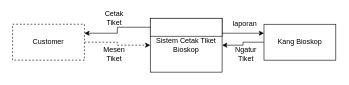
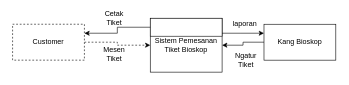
node "Sistem Cetak Tiket Bioskop": label "Sistem Cetak Tiket Bioskop" -> "Sistem Pemesanan Tiket Bioskop"
node "Ngatur Tiket": moved (246, 54) -> (246, 60)
